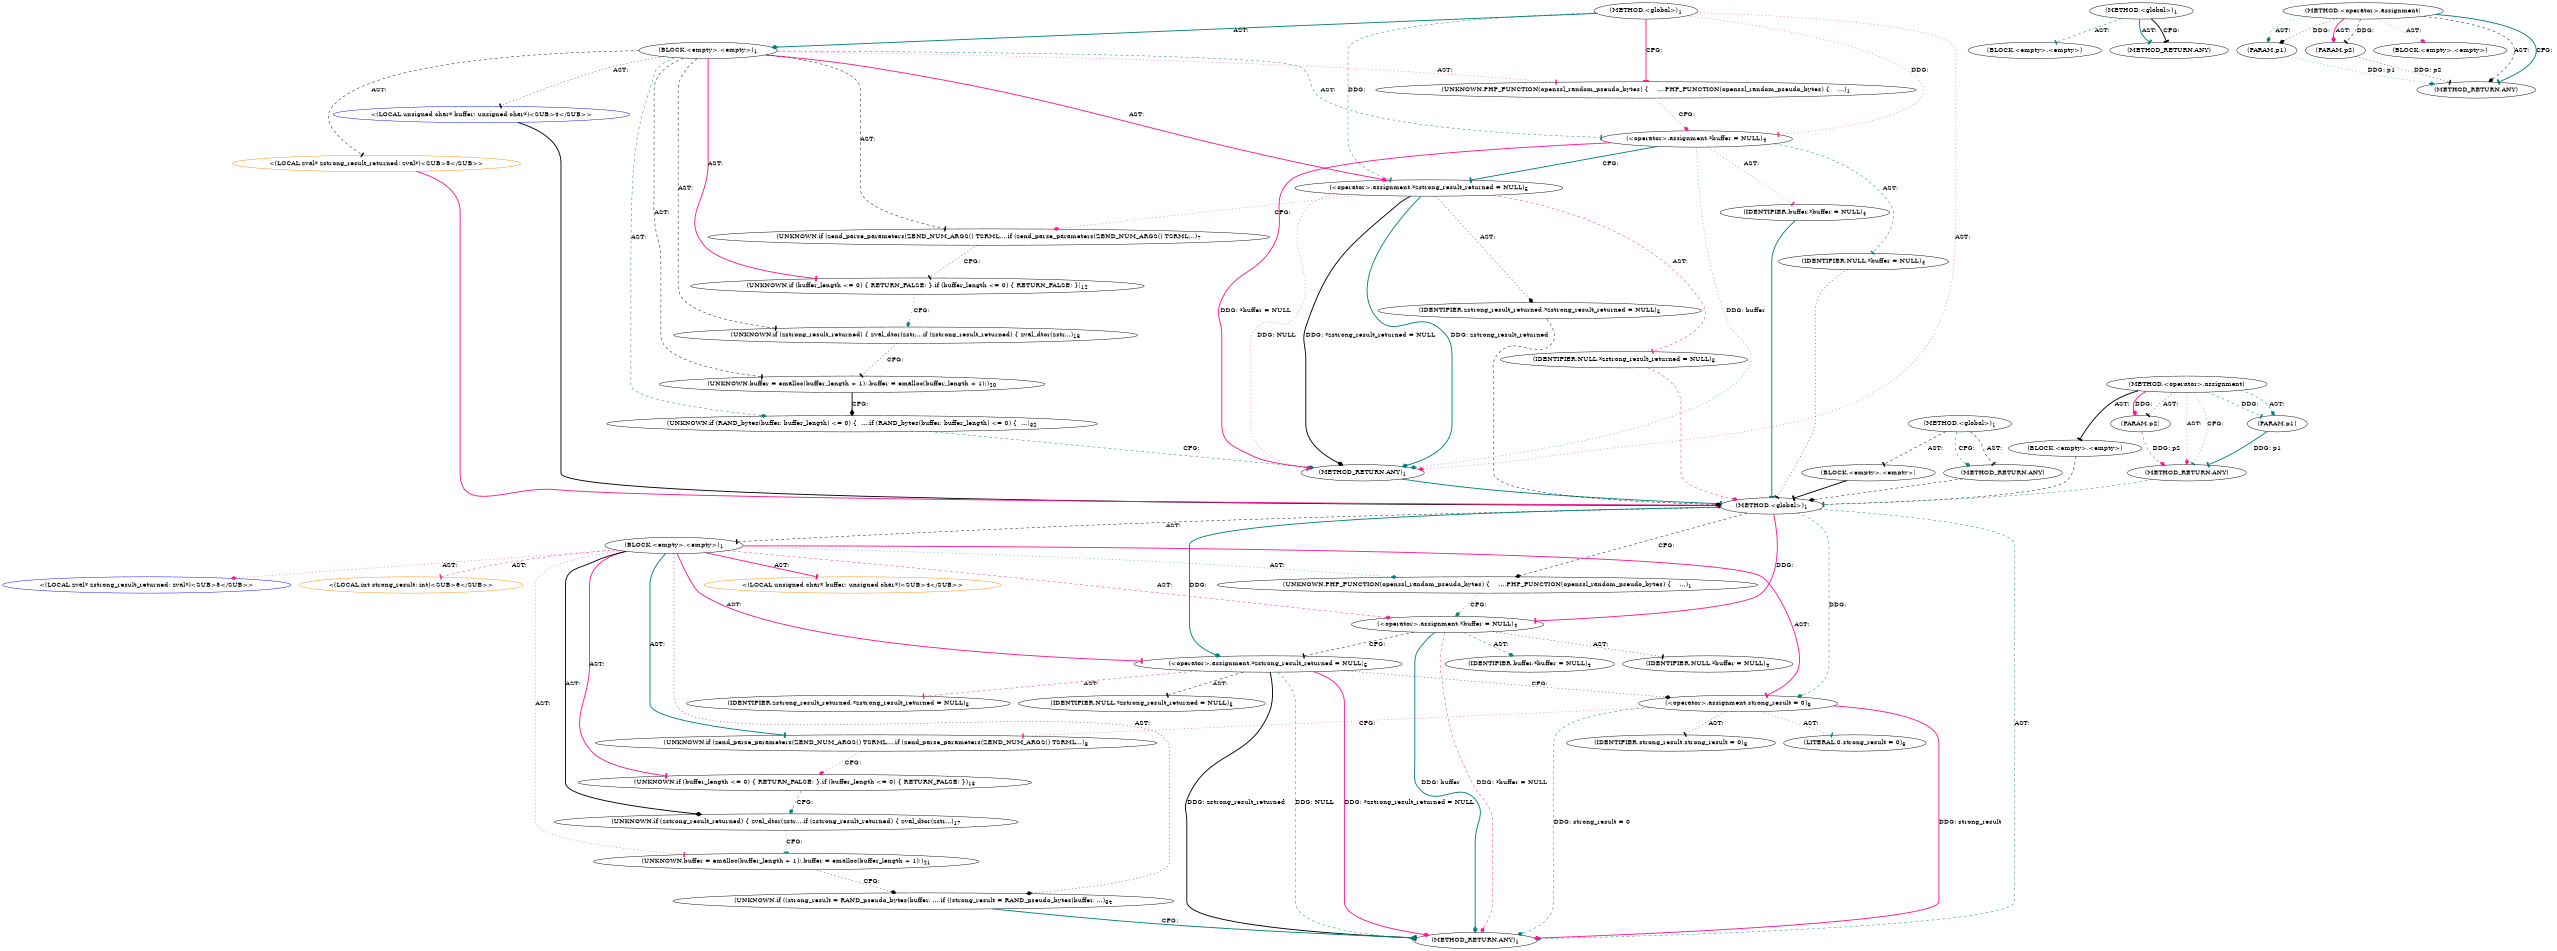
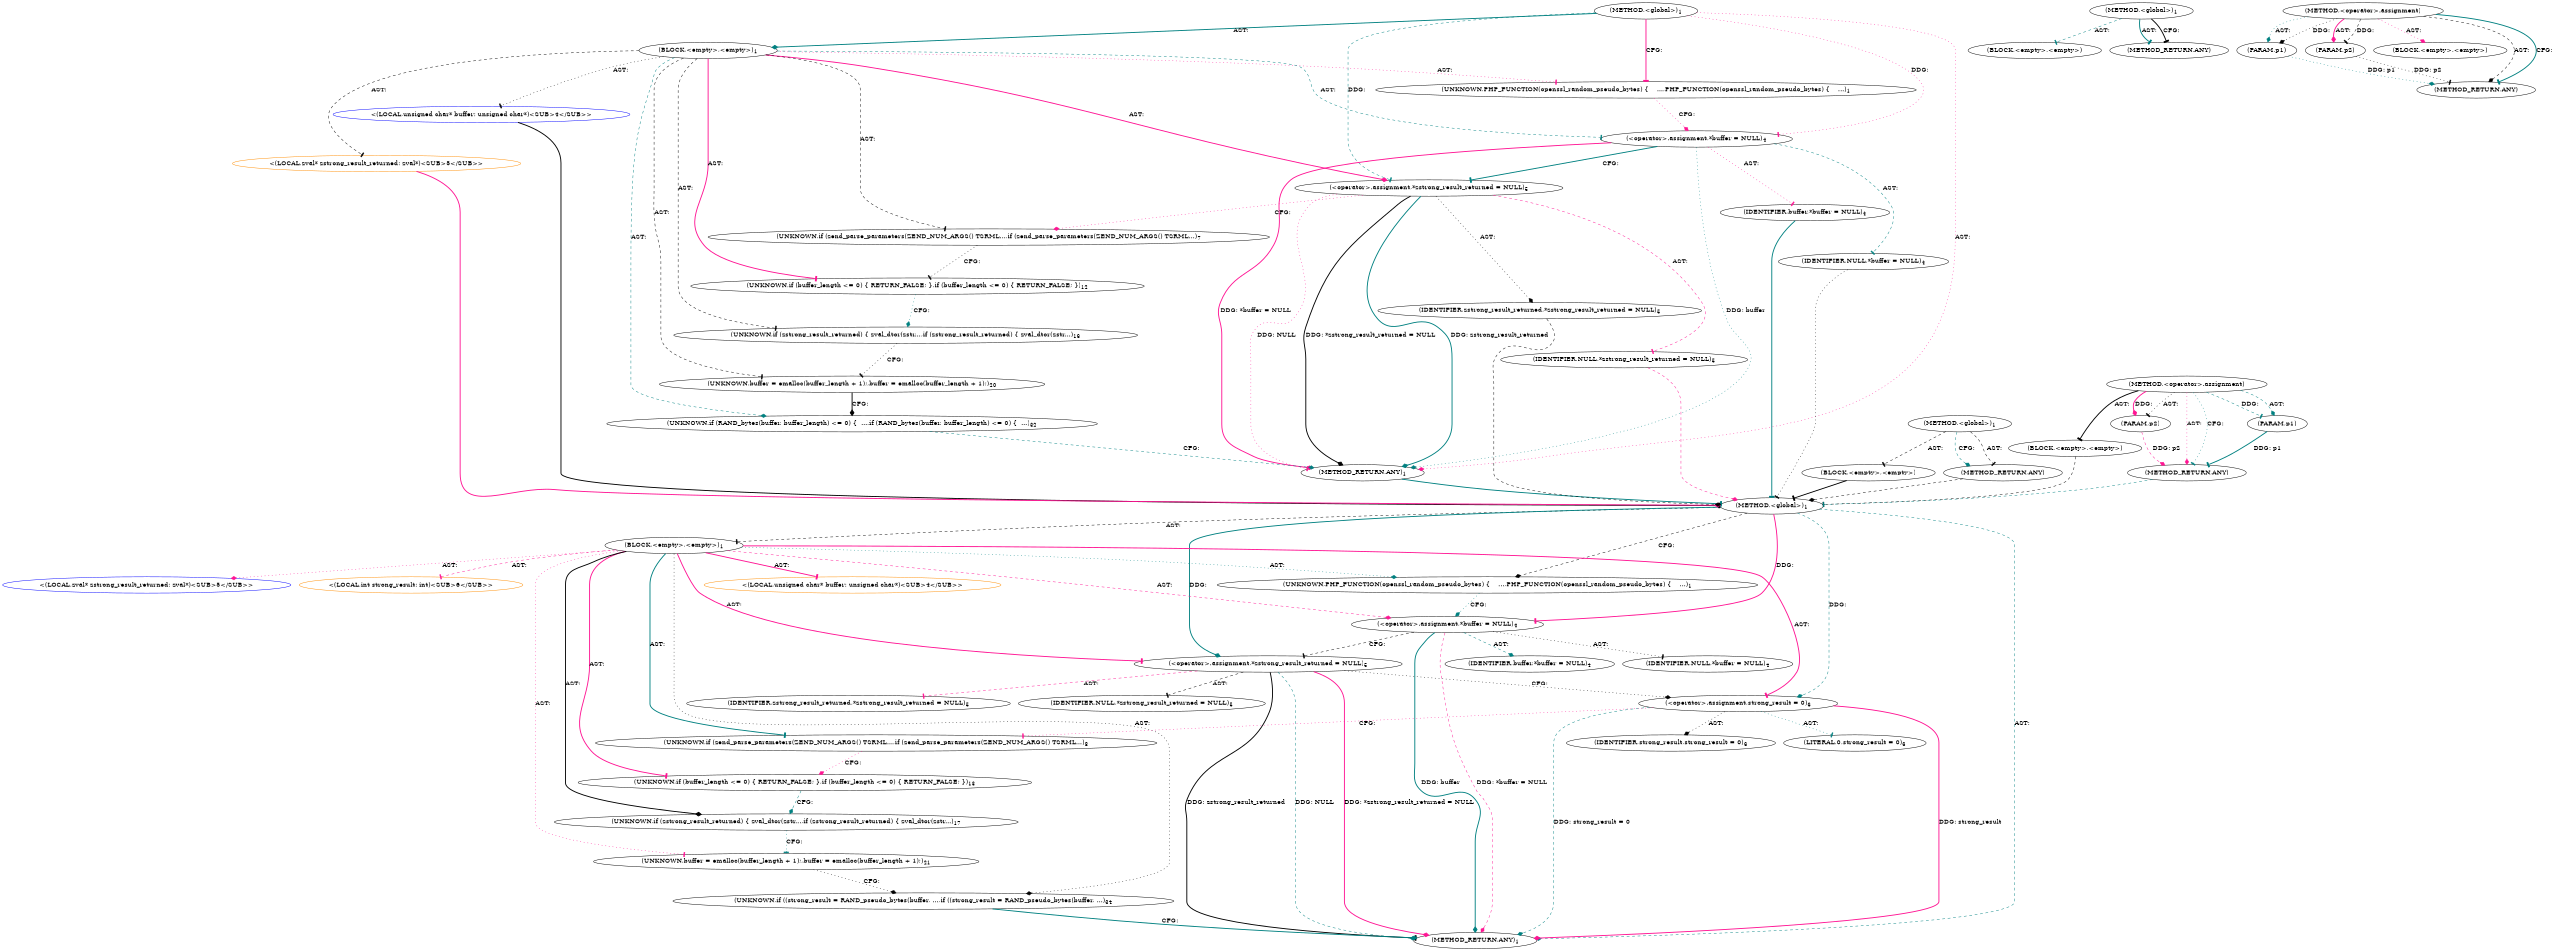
edge "(<operator>.assignment,strong_result = 0)" -> "(IDENTIFIER,strong_result,strong_result = 0)": arrowhead tee -> diamond
